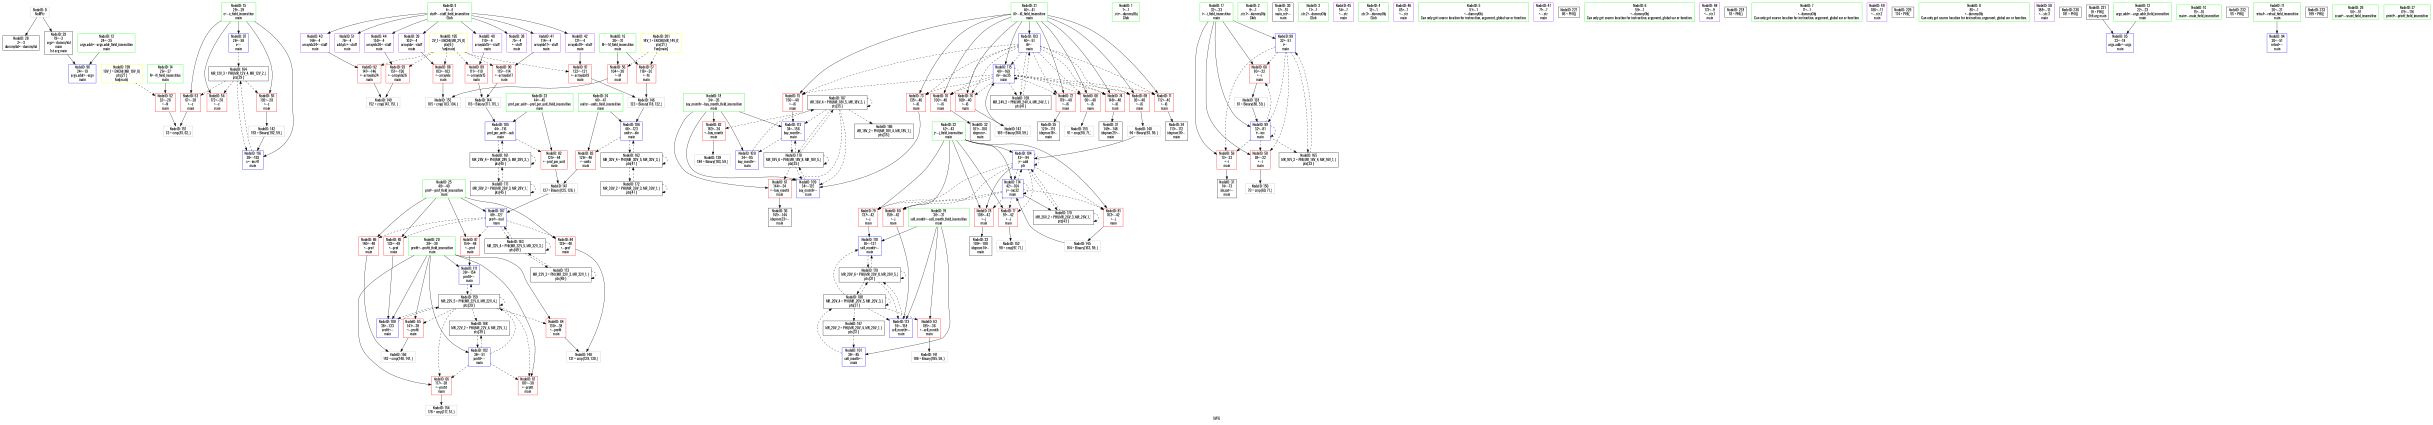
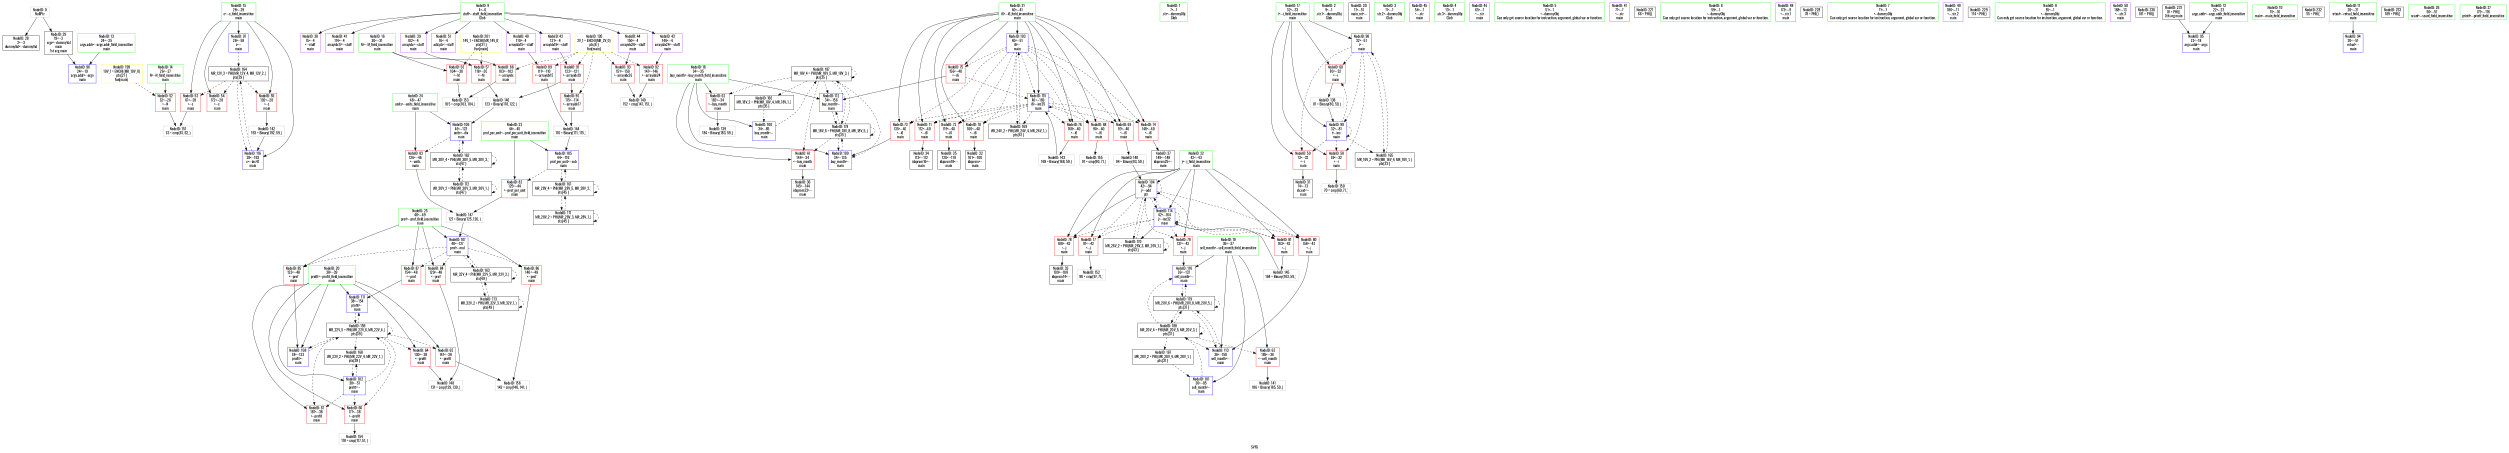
edge "NodeID: 41" -> "NodeID: 90": now "NodeID: 91" -> "NodeID: 90"
edge "NodeID: 115" -> "NodeID: 75": reversed
edge "NodeID: 112" -> "NodeID: 100": now "NodeID: 166" -> "NodeID: 100"
